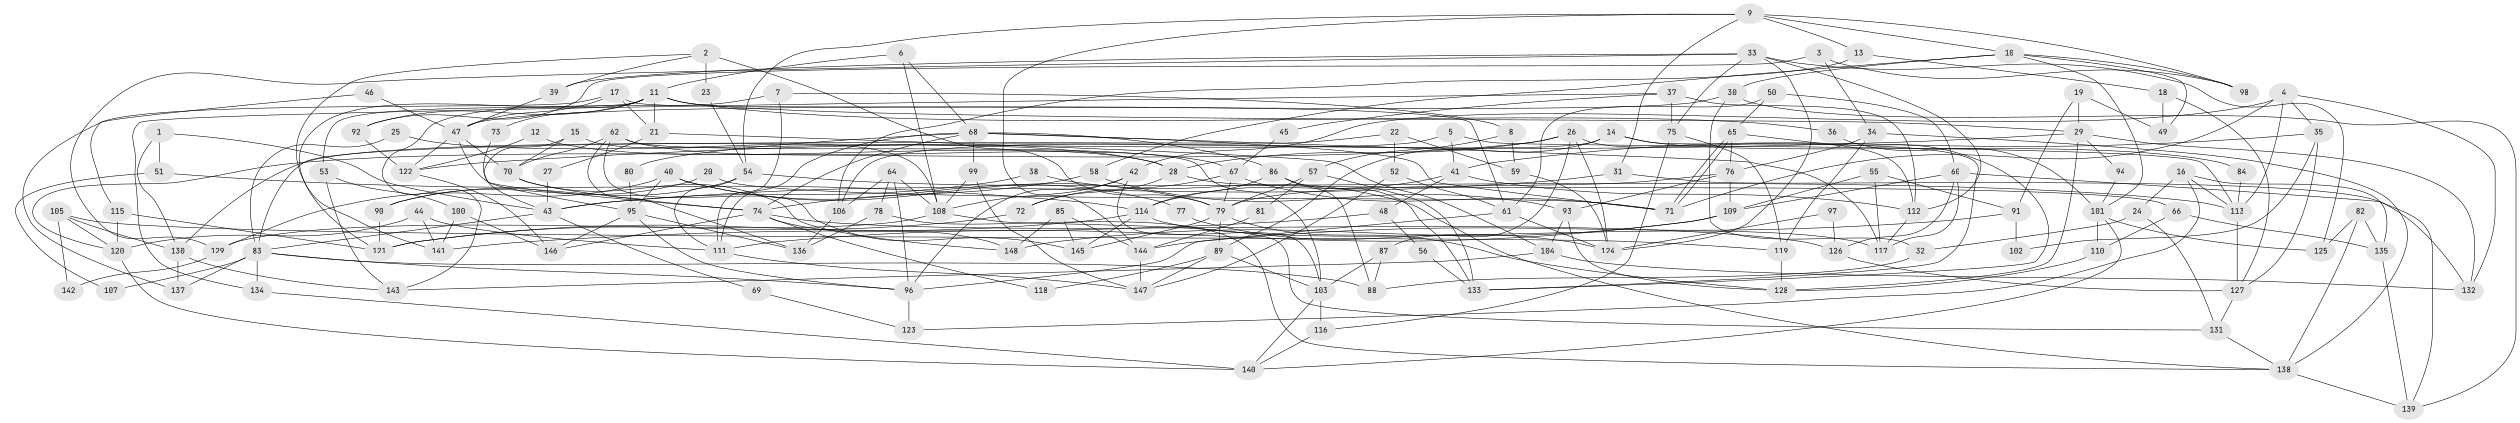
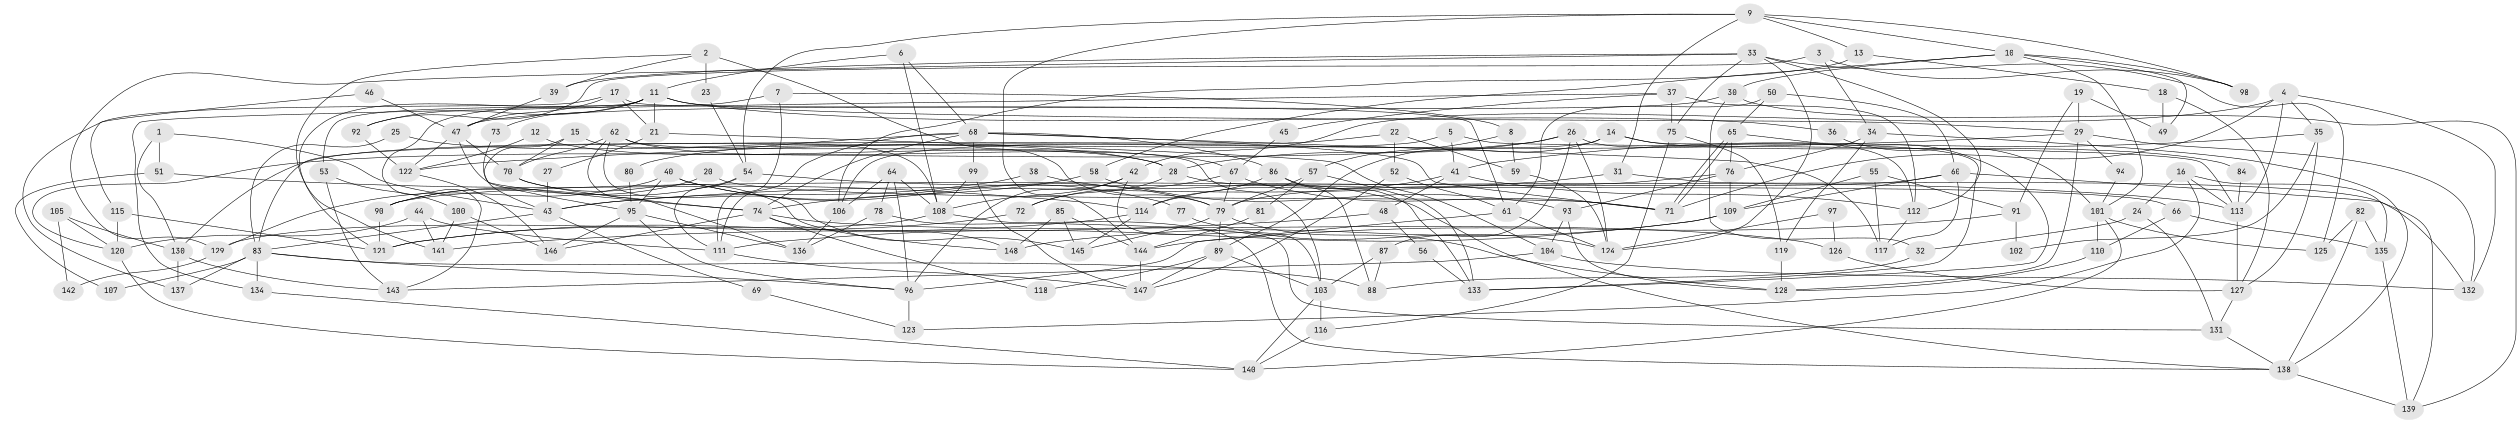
edge "60" -- "126": now "60" -- "90"
edge "114" -- "117": removed
edge "105" -- "119": removed
